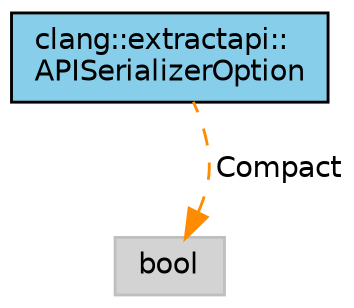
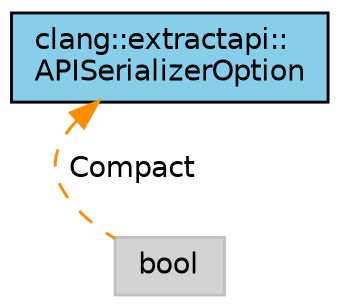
edge "clang::extractapi:: APISerializerOption" -> "bool": reversed
